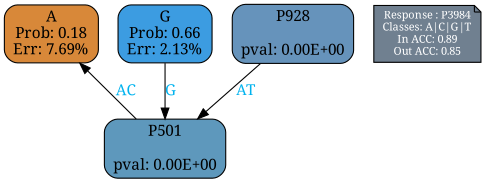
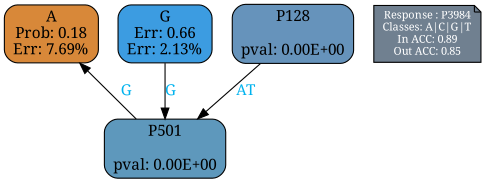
node "G Prob: 0.66 Err: 2.13%": label "G Prob: 0.66 Err: 2.13%" -> "G Err: 0.66 Err: 2.13%"
node "P928 pval: 0.00E+00": label "P928 pval: 0.00E+00" -> "P128 pval: 0.00E+00"
edge "P501 pval: 0.00E+00" -> "A Prob: 0.18 Err: 7.69%": label "AC" -> "G"
